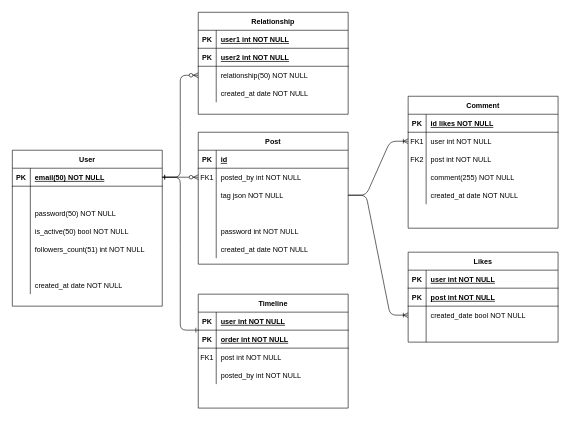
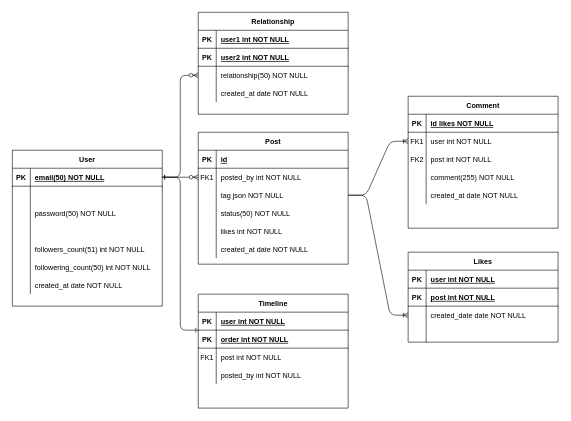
node "status(50) NOT NULL": added
node "is_active(50) bool NOT NULL": removed
node "password int NOT NULL": label "password int NOT NULL" -> "likes int NOT NULL"
node "followering_count(50) int NOT NULL": added
node "created_date bool NOT NULL": label "created_date bool NOT NULL" -> "created_date date NOT NULL"
